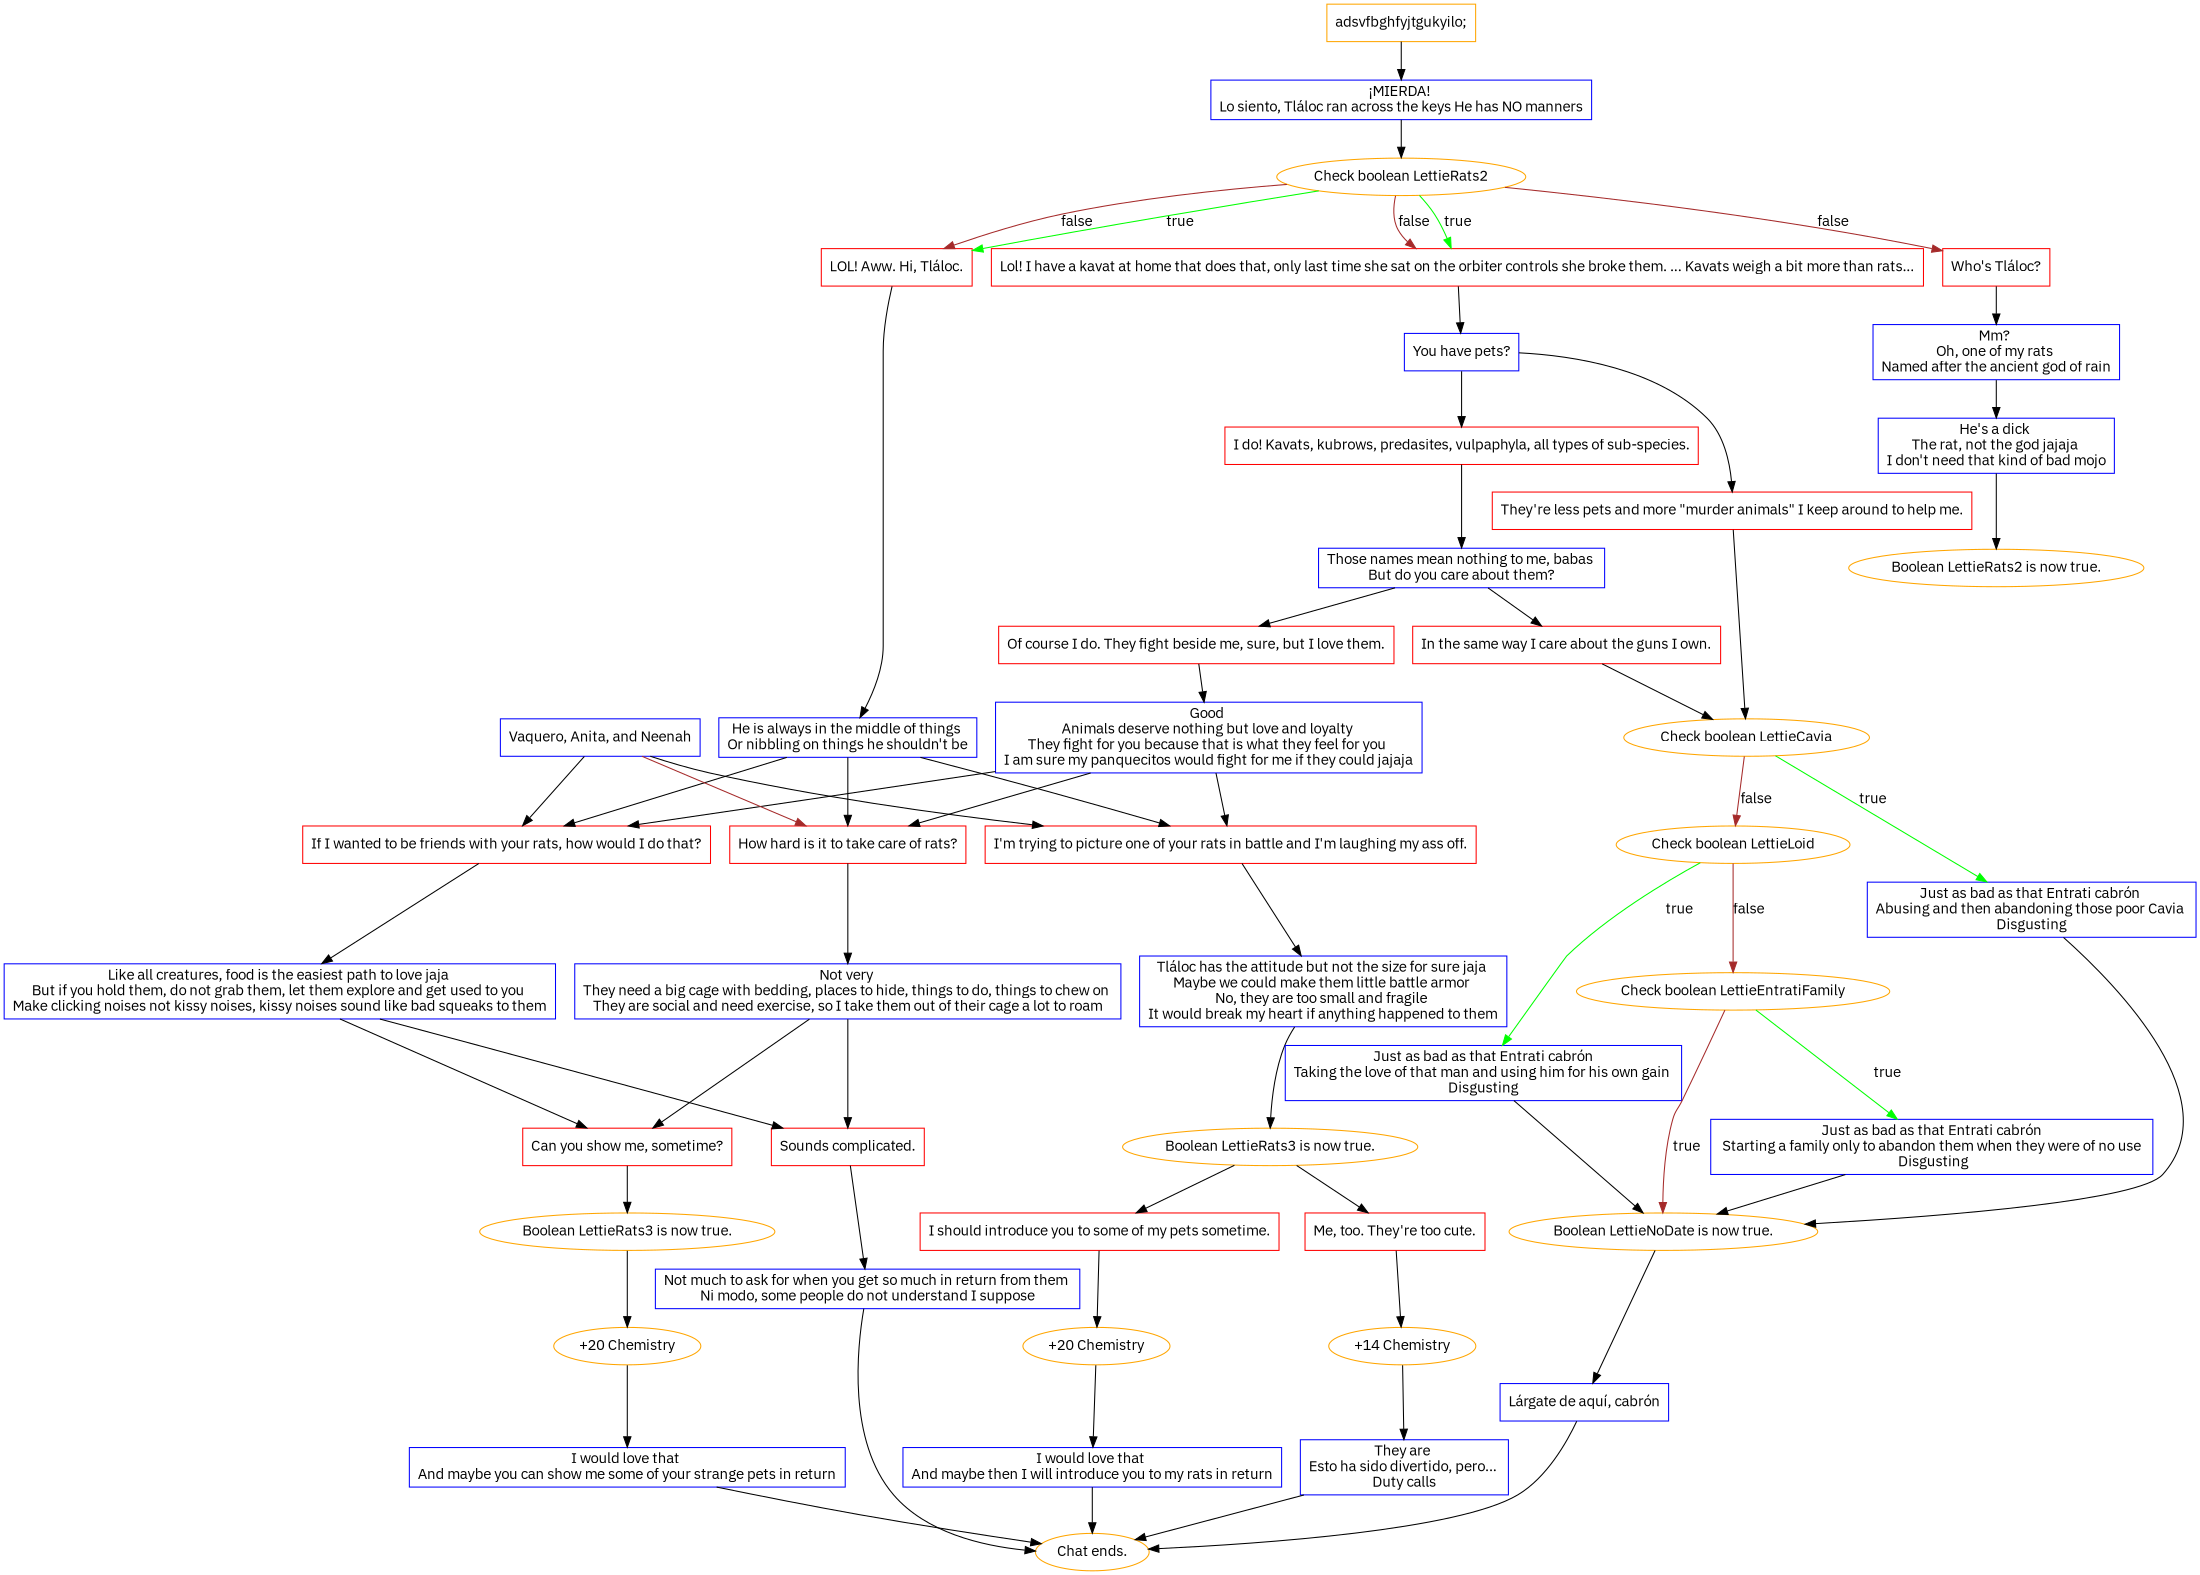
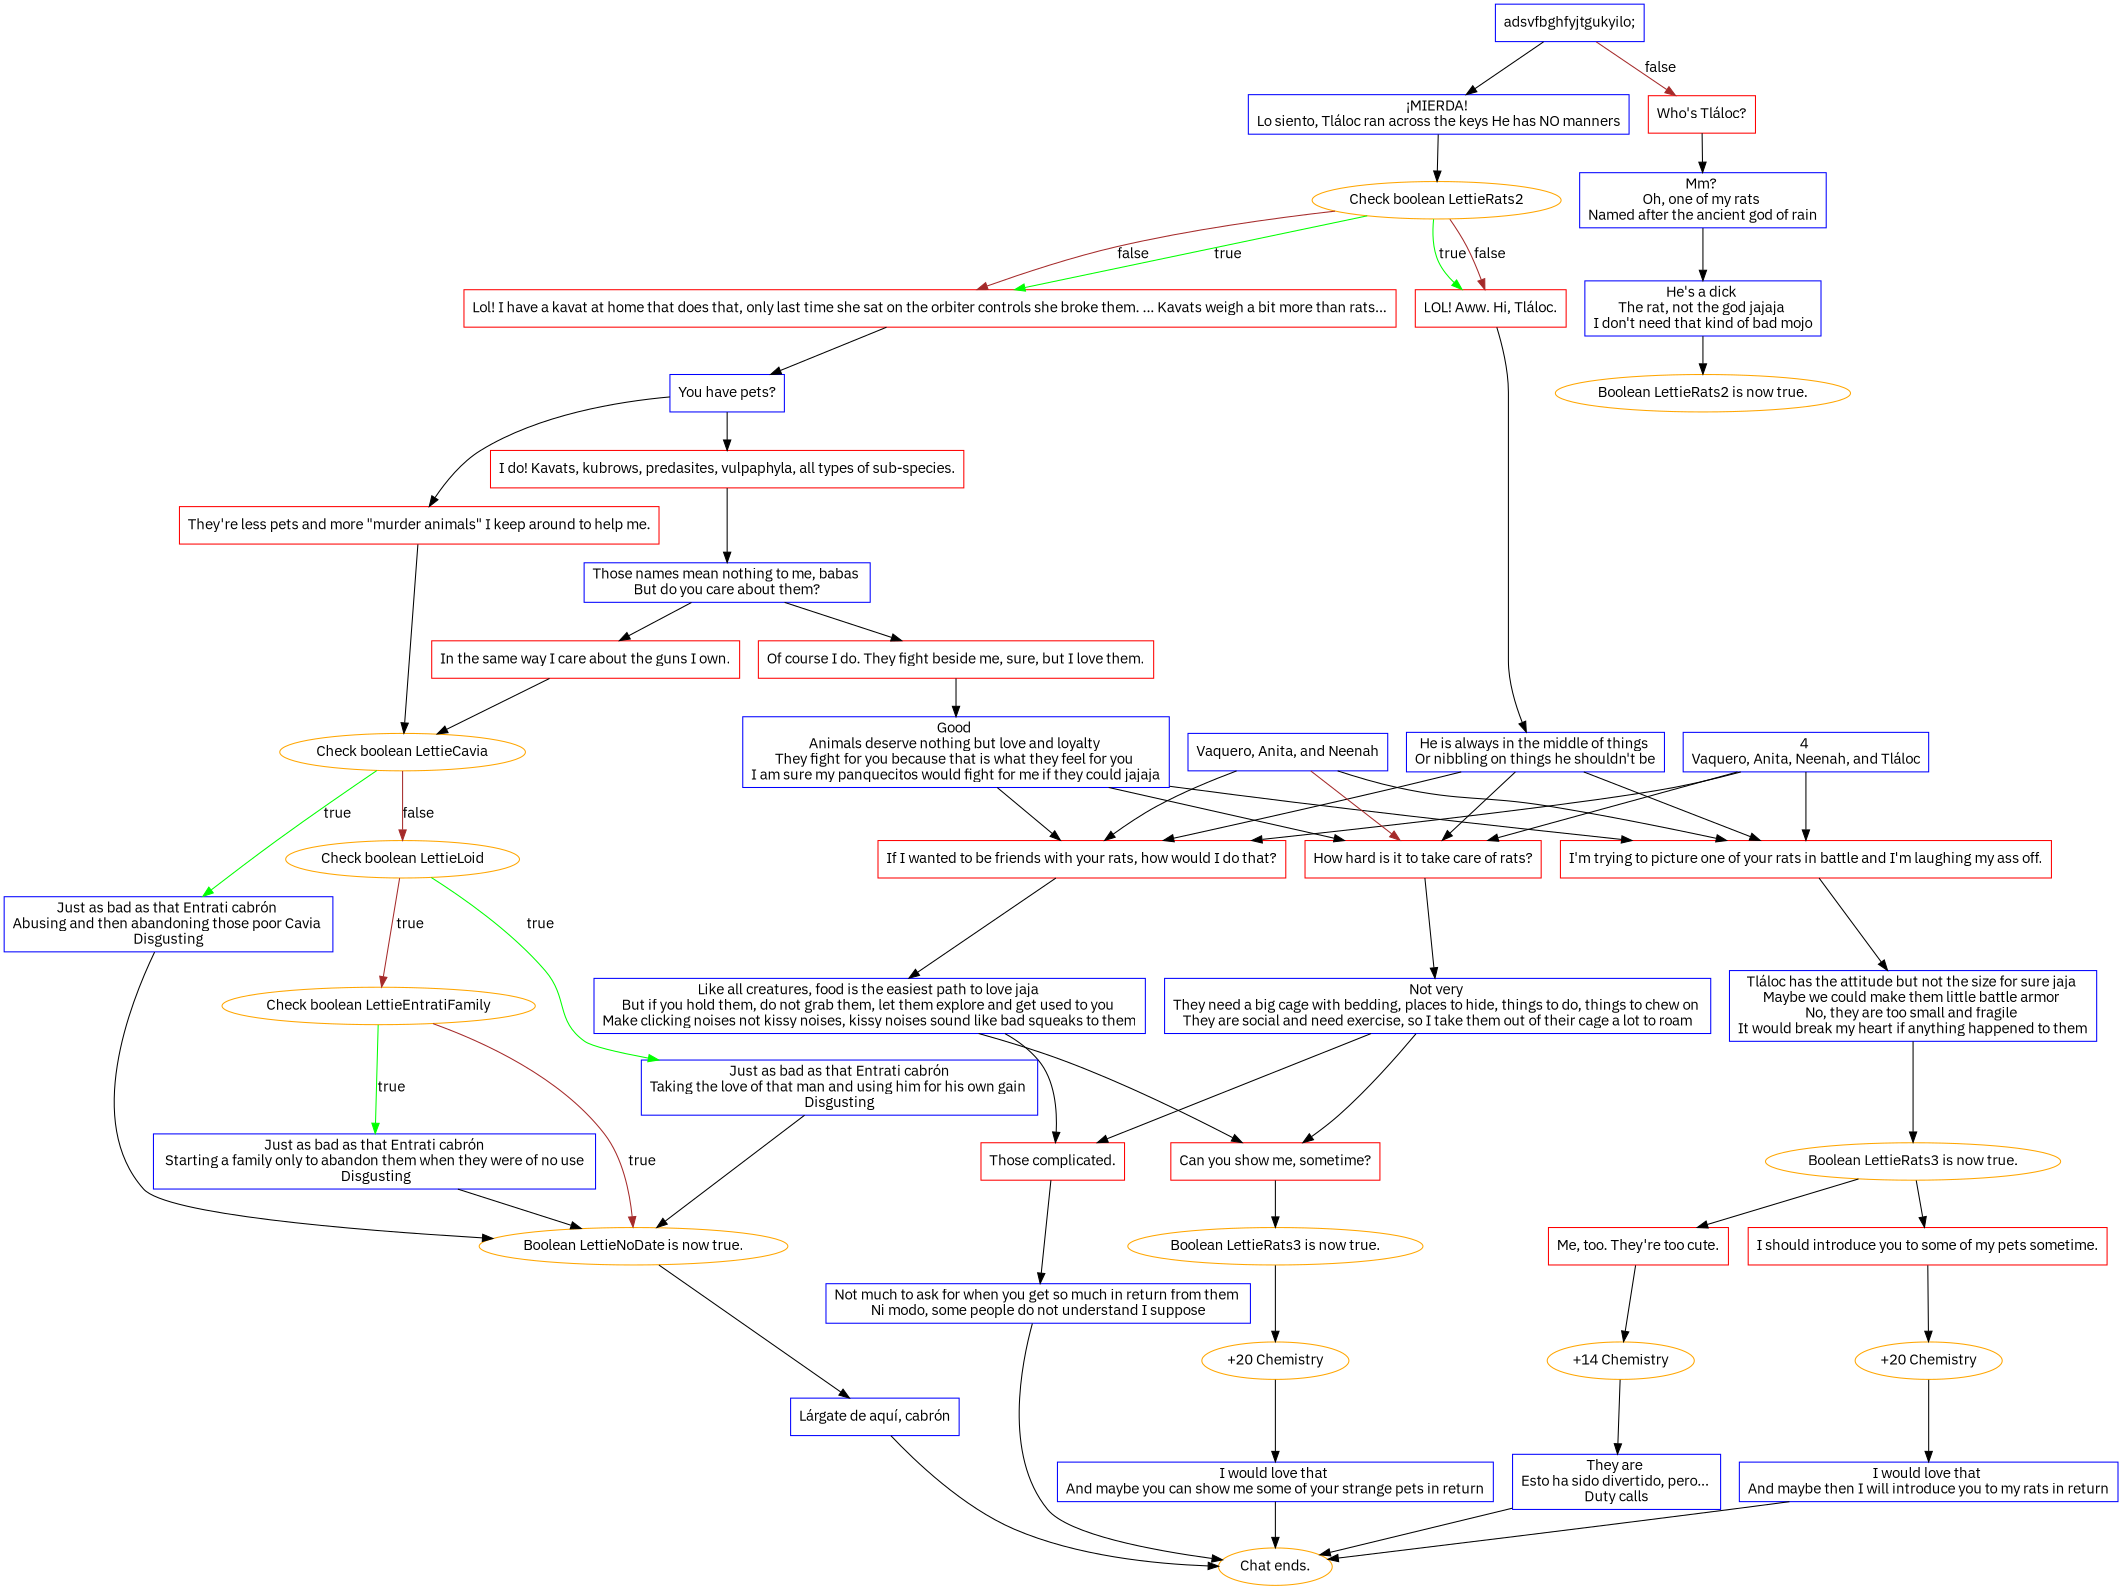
node "adsvfbghfyjtgukyilo;": color orange -> blue
edge "Check boolean LettieRats2" -> "Who's Tláloc?": now "adsvfbghfyjtgukyilo;" -> "Who's Tláloc?"
node "4 Vaquero, Anita, Neenah, and Tláloc": added
edge "Check boolean LettieLoid" -> "Check boolean LettieEntratiFamily": label "false" -> "true"
node "Sounds complicated.": label "Sounds complicated." -> "Those complicated."
